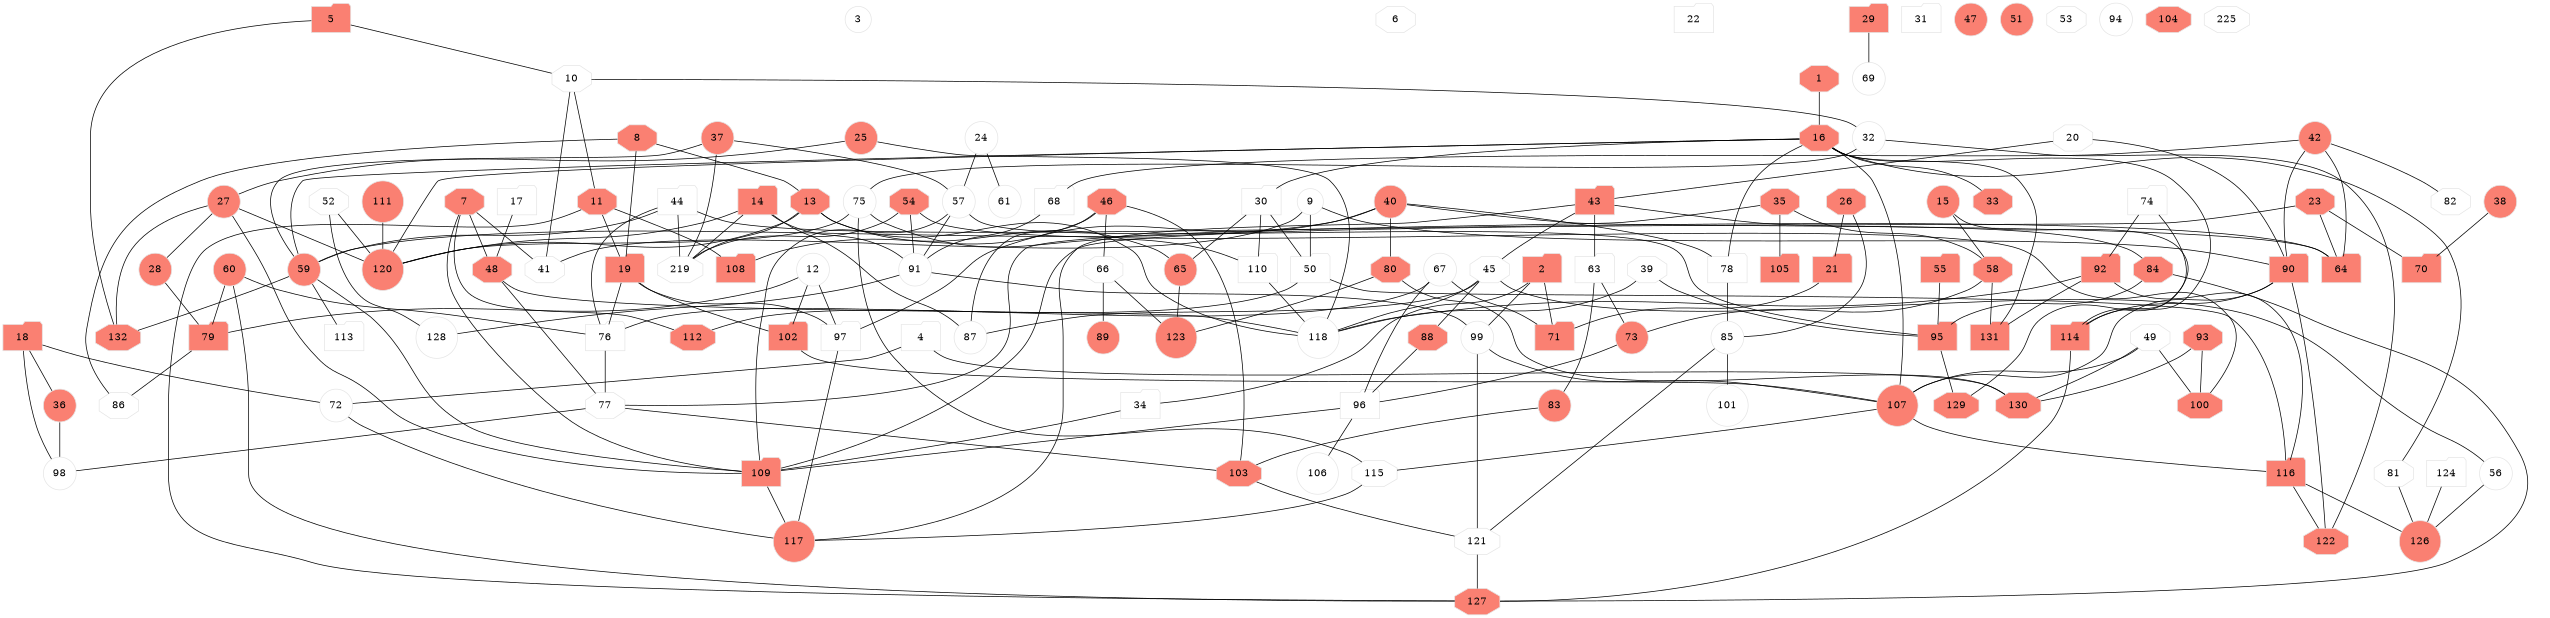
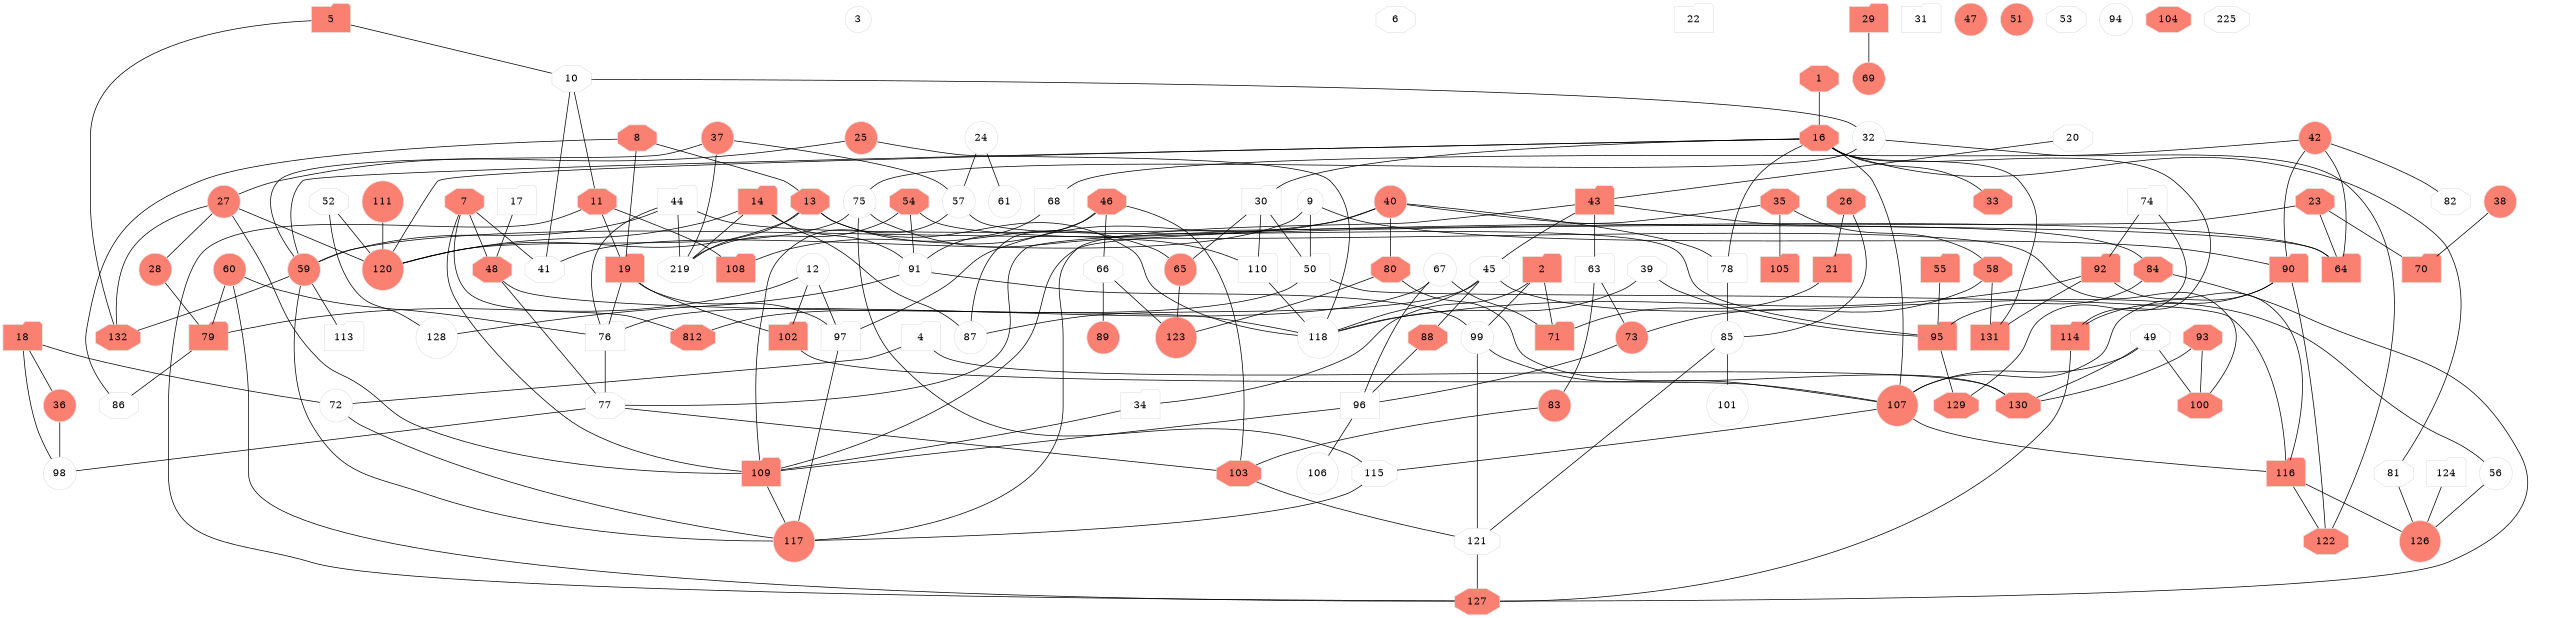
node "69": fillcolor white -> salmon
edge "20" -- "90": removed
node "15": removed
edge "57" -- "91": removed
node "112": label "112" -> "812"
edge "59" -- "109": now "59" -- "117"
